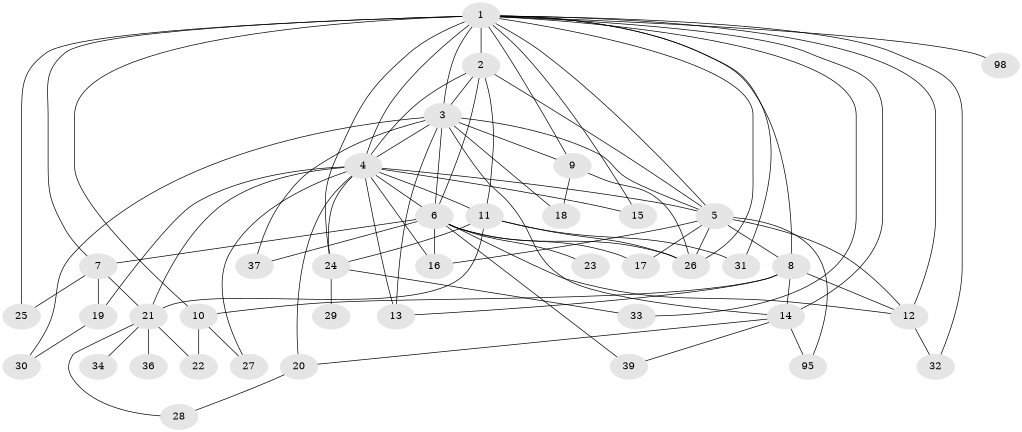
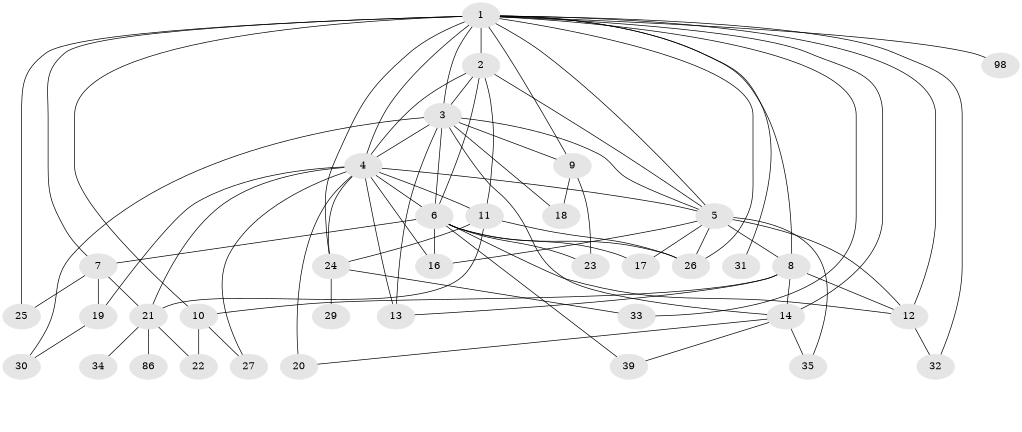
edge "9" -- "26": now "9" -- "23"
node "15": removed
edge "11" -- "31": removed
node "37": removed
node "36": label "36" -> "86"
node "95": label "95" -> "35"
node "28": removed
